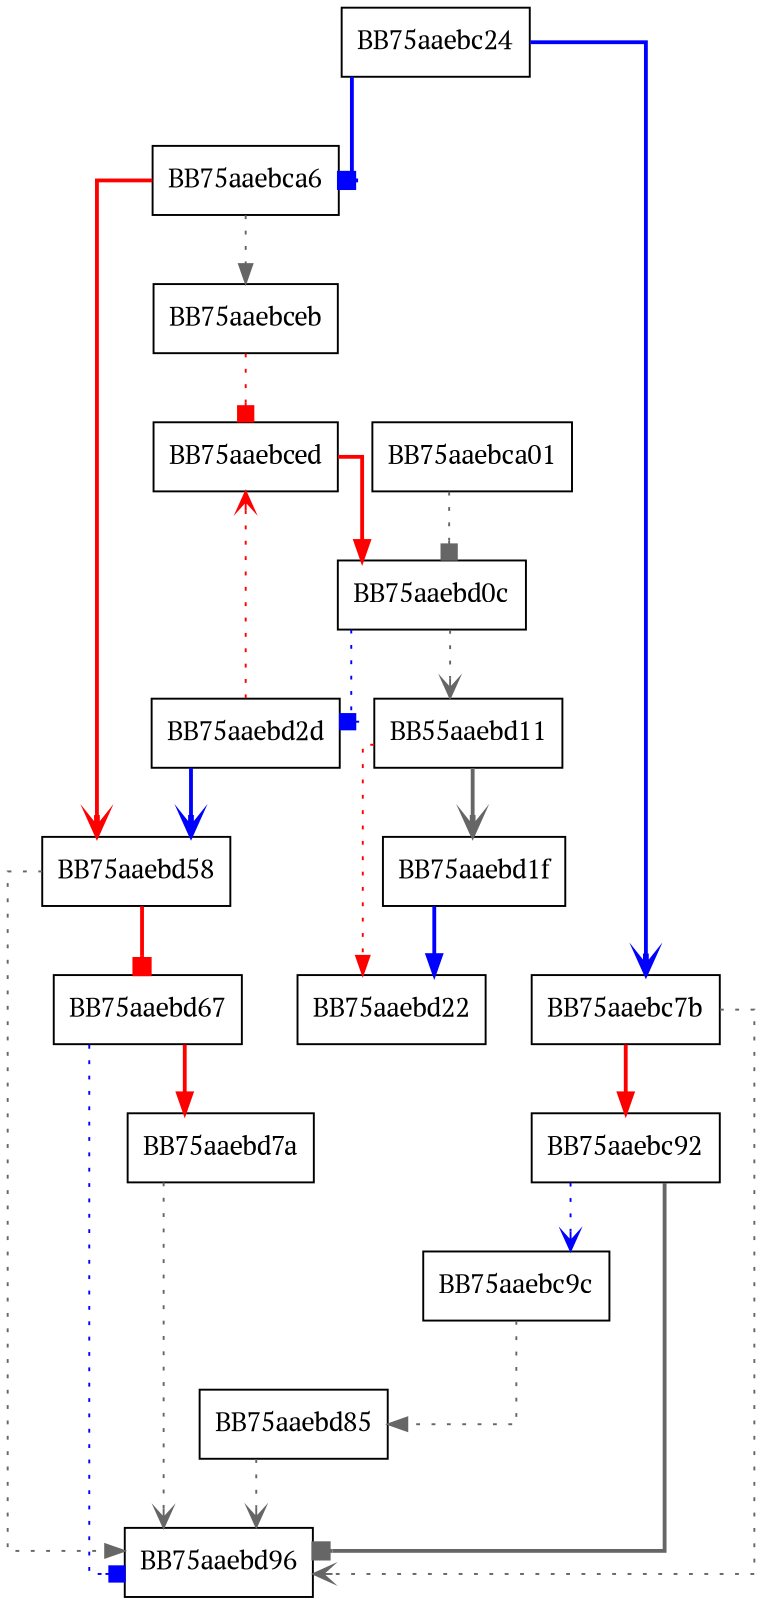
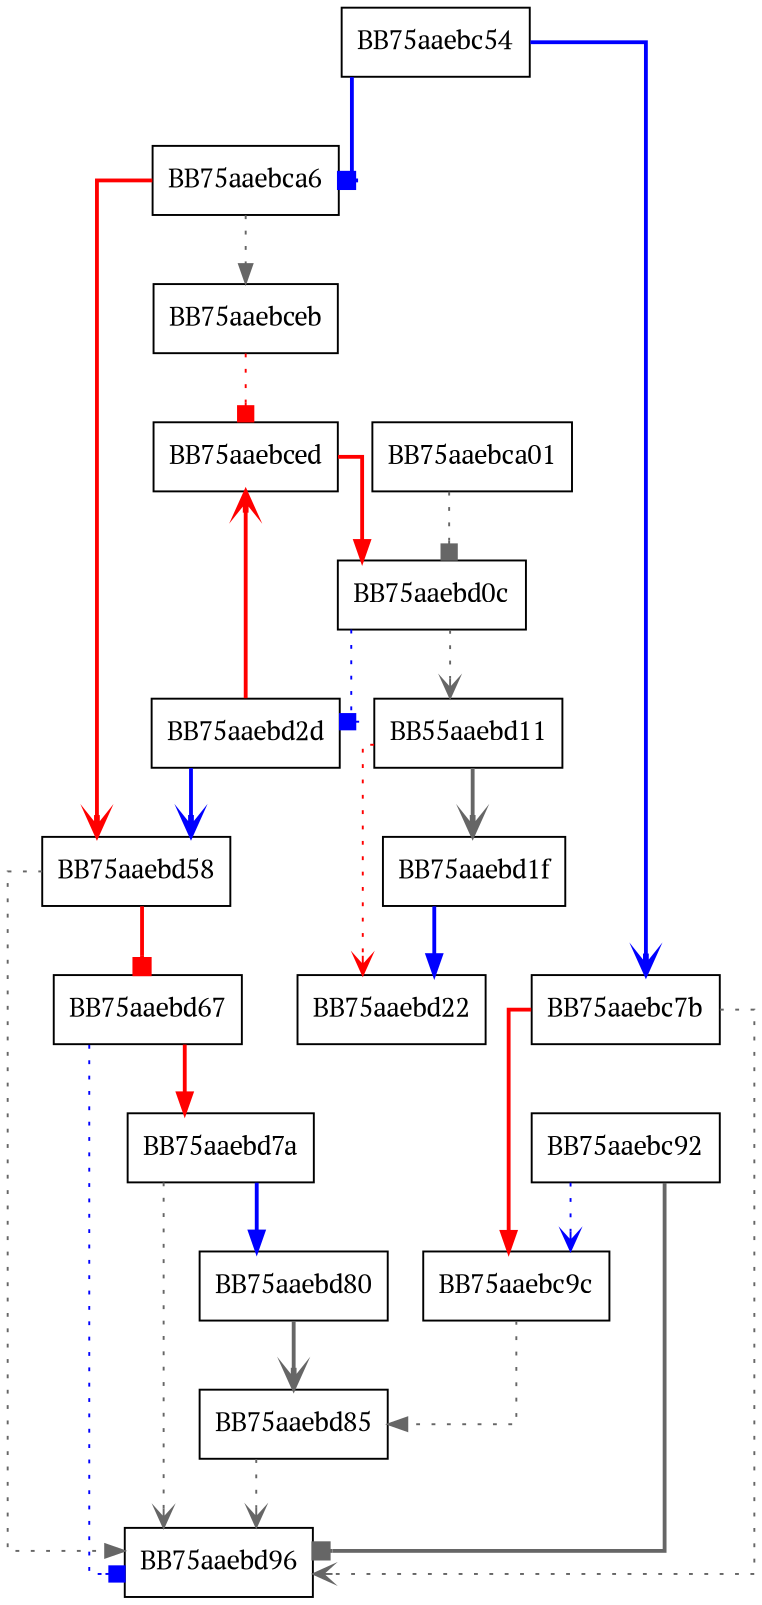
node "BB75aaebc24": label "BB75aaebc24" -> "BB75aaebc54"
edge "BB75aaebd2d" -> "BB75aaebced": style dotted -> bold
edge "BB55aaebd11" -> "BB75aaebd22": arrowhead normal -> vee
edge "BB75aaebc7b" -> "BB75aaebc92": now "BB75aaebc7b" -> "BB75aaebc9c"
node "BB75aaebd80": added
